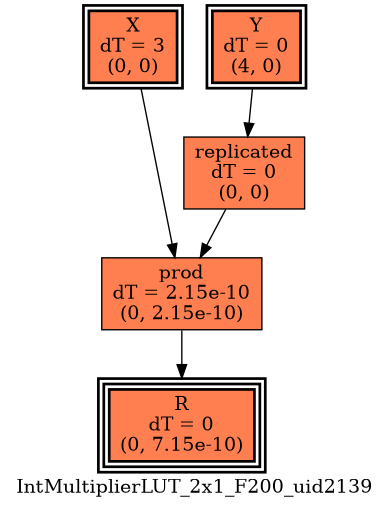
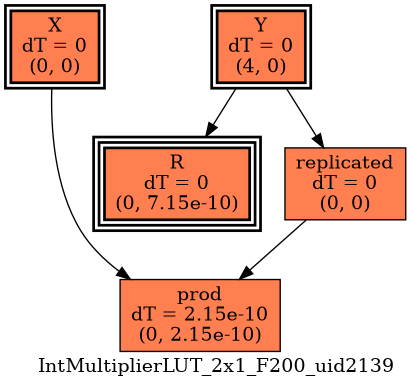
node "X dT = 3 (0, 0)": label "X dT = 3 (0, 0)" -> "X dT = 0 (0, 0)"
edge "prod dT = 2.15e-10 (0, 2.15e-10)" -> "R dT = 0 (0, 7.15e-10)": now "Y dT = 0 (4, 0)" -> "R dT = 0 (0, 7.15e-10)"
